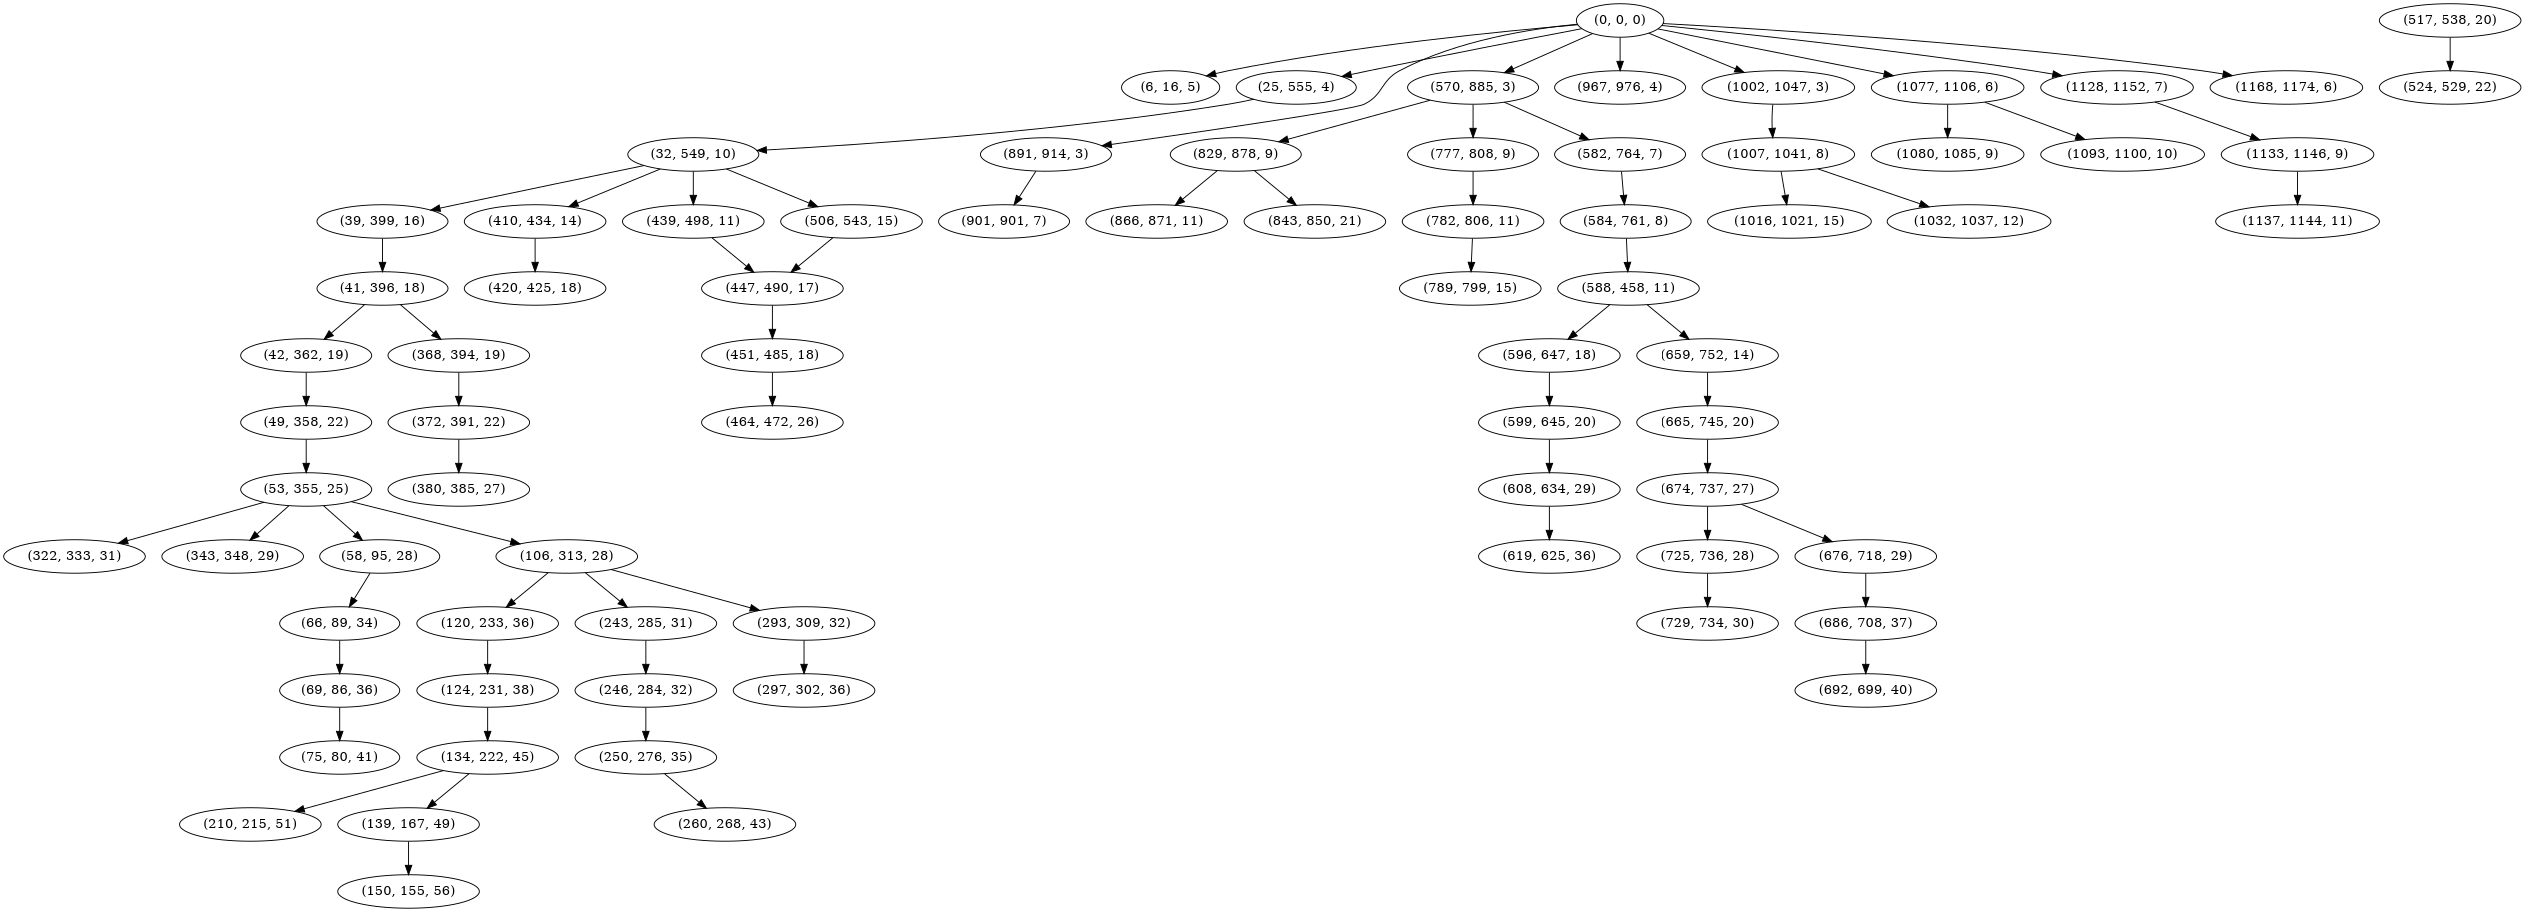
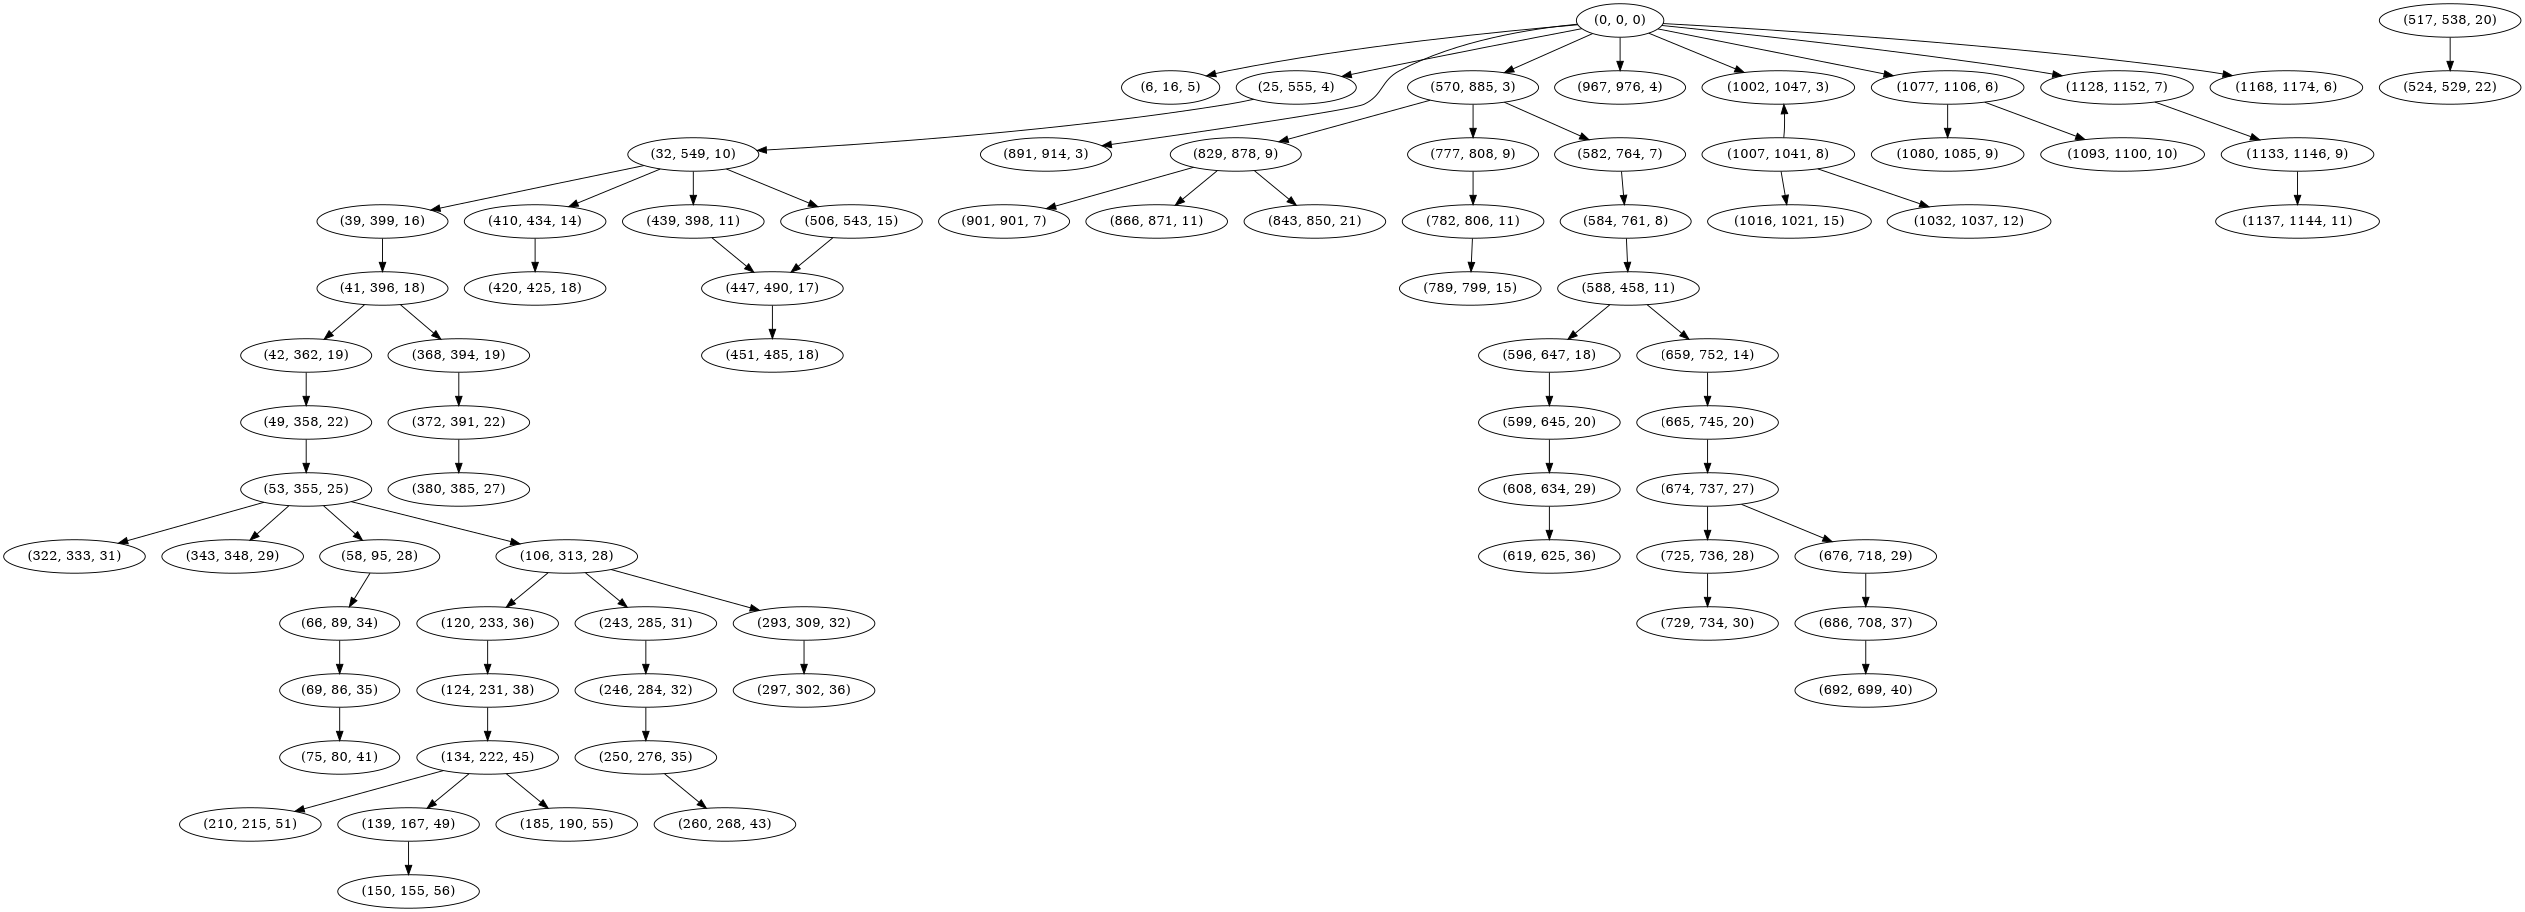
edge "(1002, 1047, 3)" -> "(1007, 1041, 8)": reversed
edge "(891, 914, 3)" -> "(901, 901, 7)": now "(829, 878, 9)" -> "(901, 901, 7)"
node "(439, 498, 11)": label "(439, 498, 11)" -> "(439, 398, 11)"
node "(464, 472, 26)": removed
node "(69, 86, 36)": label "(69, 86, 36)" -> "(69, 86, 35)"
node "(185, 190, 55)": added
